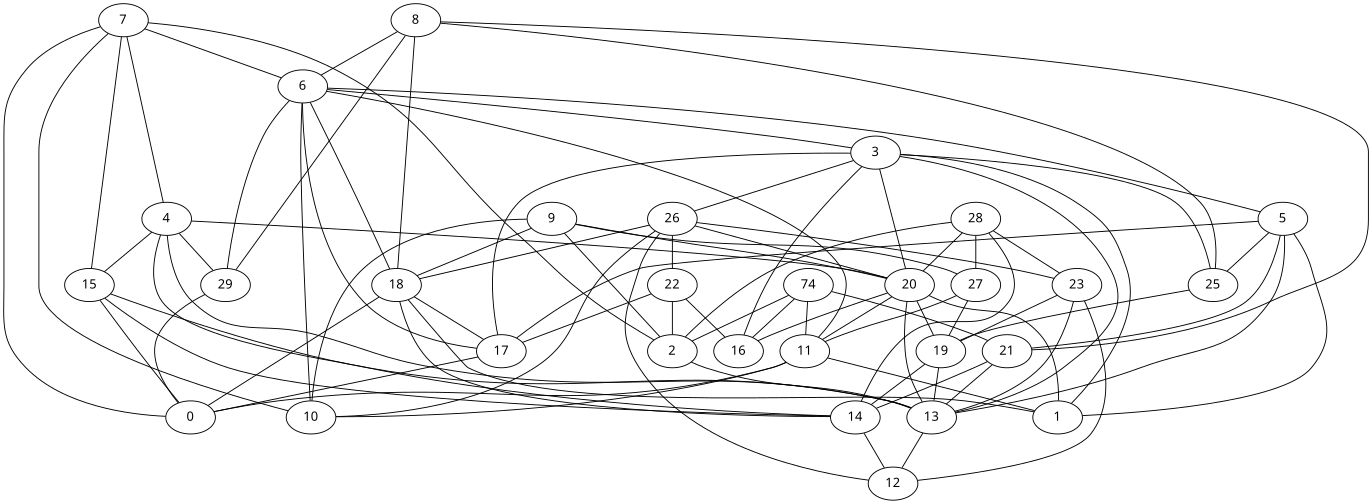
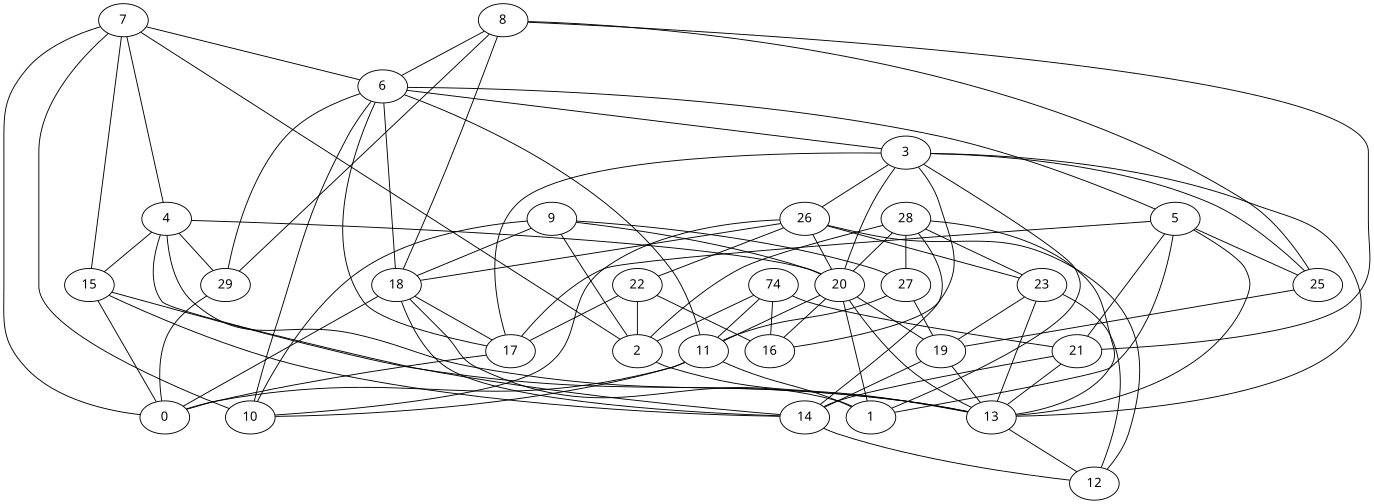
edge "28" -- "13": added
